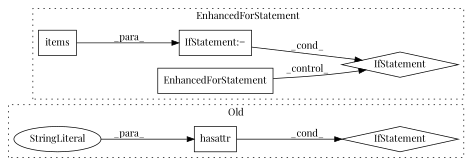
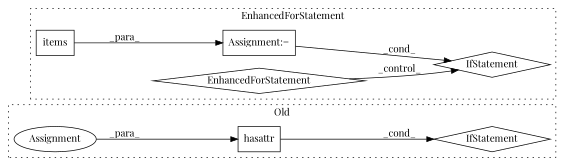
node "IfStatement:=": label "IfStatement:=" -> "Assignment:="
node "EnhancedForStatement": shape box -> diamond
node "StringLiteral": label "StringLiteral" -> "Assignment"
